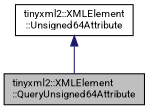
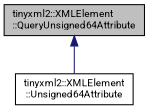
edge "tinyxml2::XMLElement ::QueryUnsigned64Attribute" -> "tinyxml2::XMLElement ::Unsigned64Attribute": reversed
